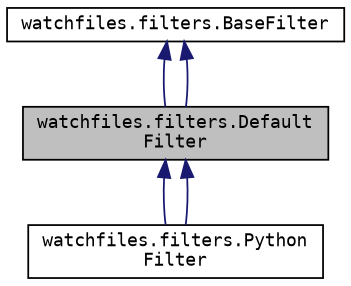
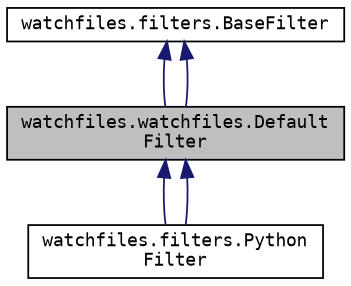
node "watchfiles.filters.Default Filter": label "watchfiles.filters.Default Filter" -> "watchfiles.watchfiles.Default Filter"
